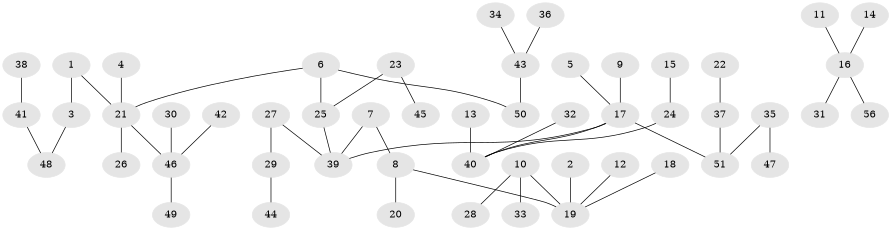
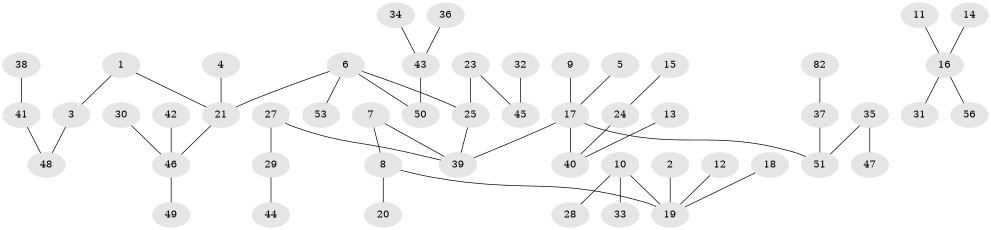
node "22": label "22" -> "82"
node "53": added
edge "32" -- "40": now "32" -- "45"
node "26": removed
